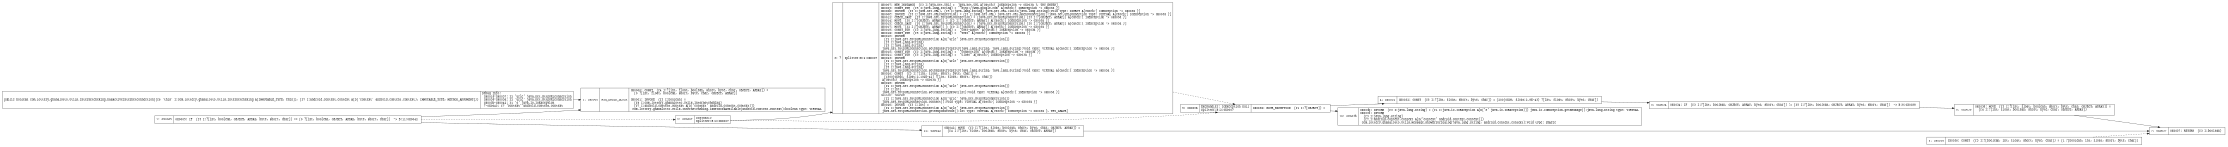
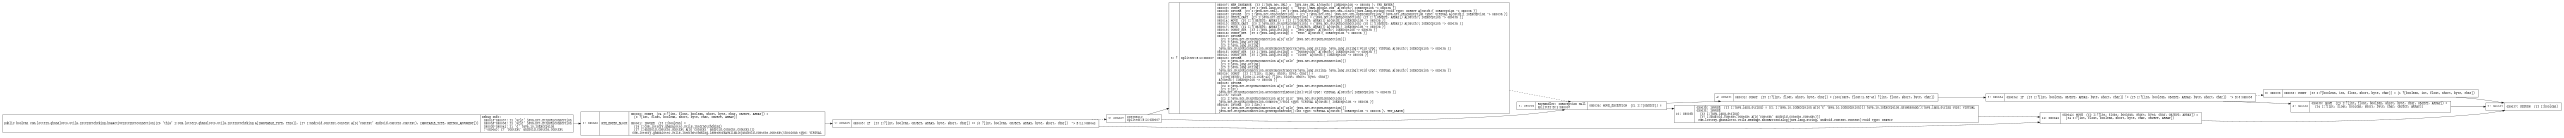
edge "5: 0x0034" -> "6: 0x0036": added
edge "1: 0x0005" -> "0: 0x0000": reversed
edge "10: 0x003b" -> "11: 0x0042": added
edge "2: 0x0007" -> "9: 0x003a": style dashed -> solid
edge "6: 0x0036" -> "7: 0x0037": style dashed -> solid
